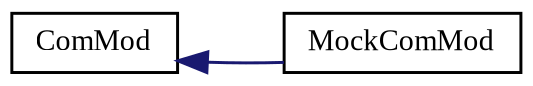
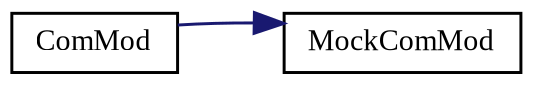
edge "MockComMod" -> "ComMod": reversed
